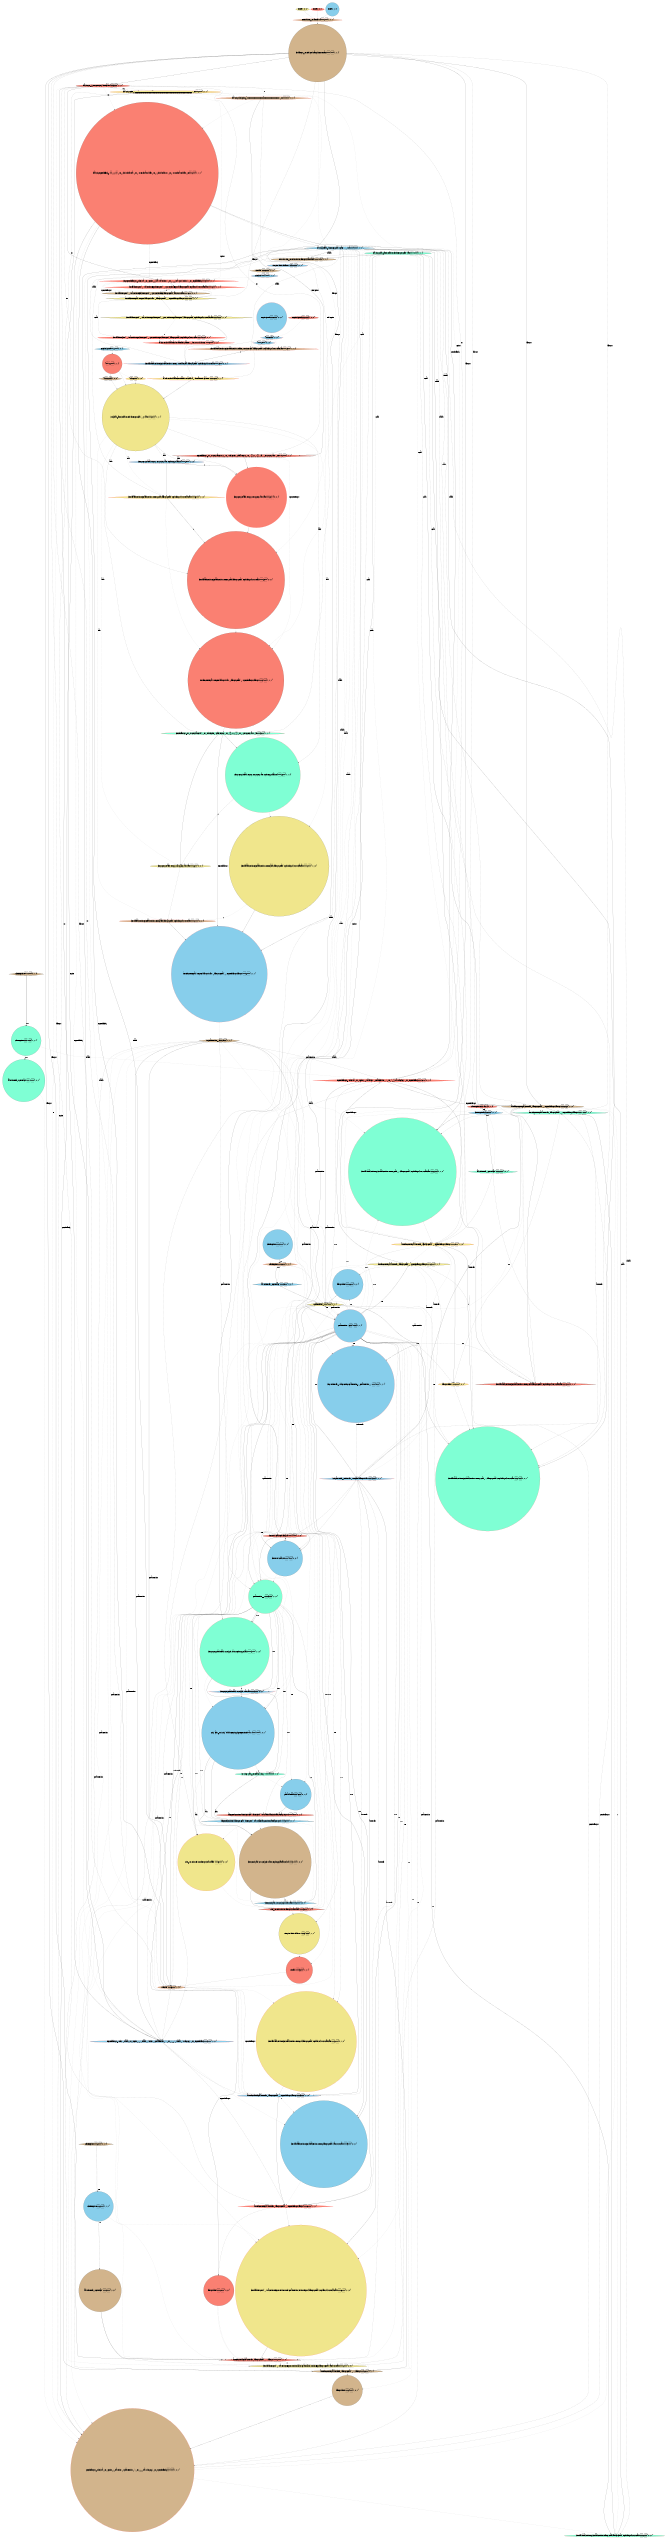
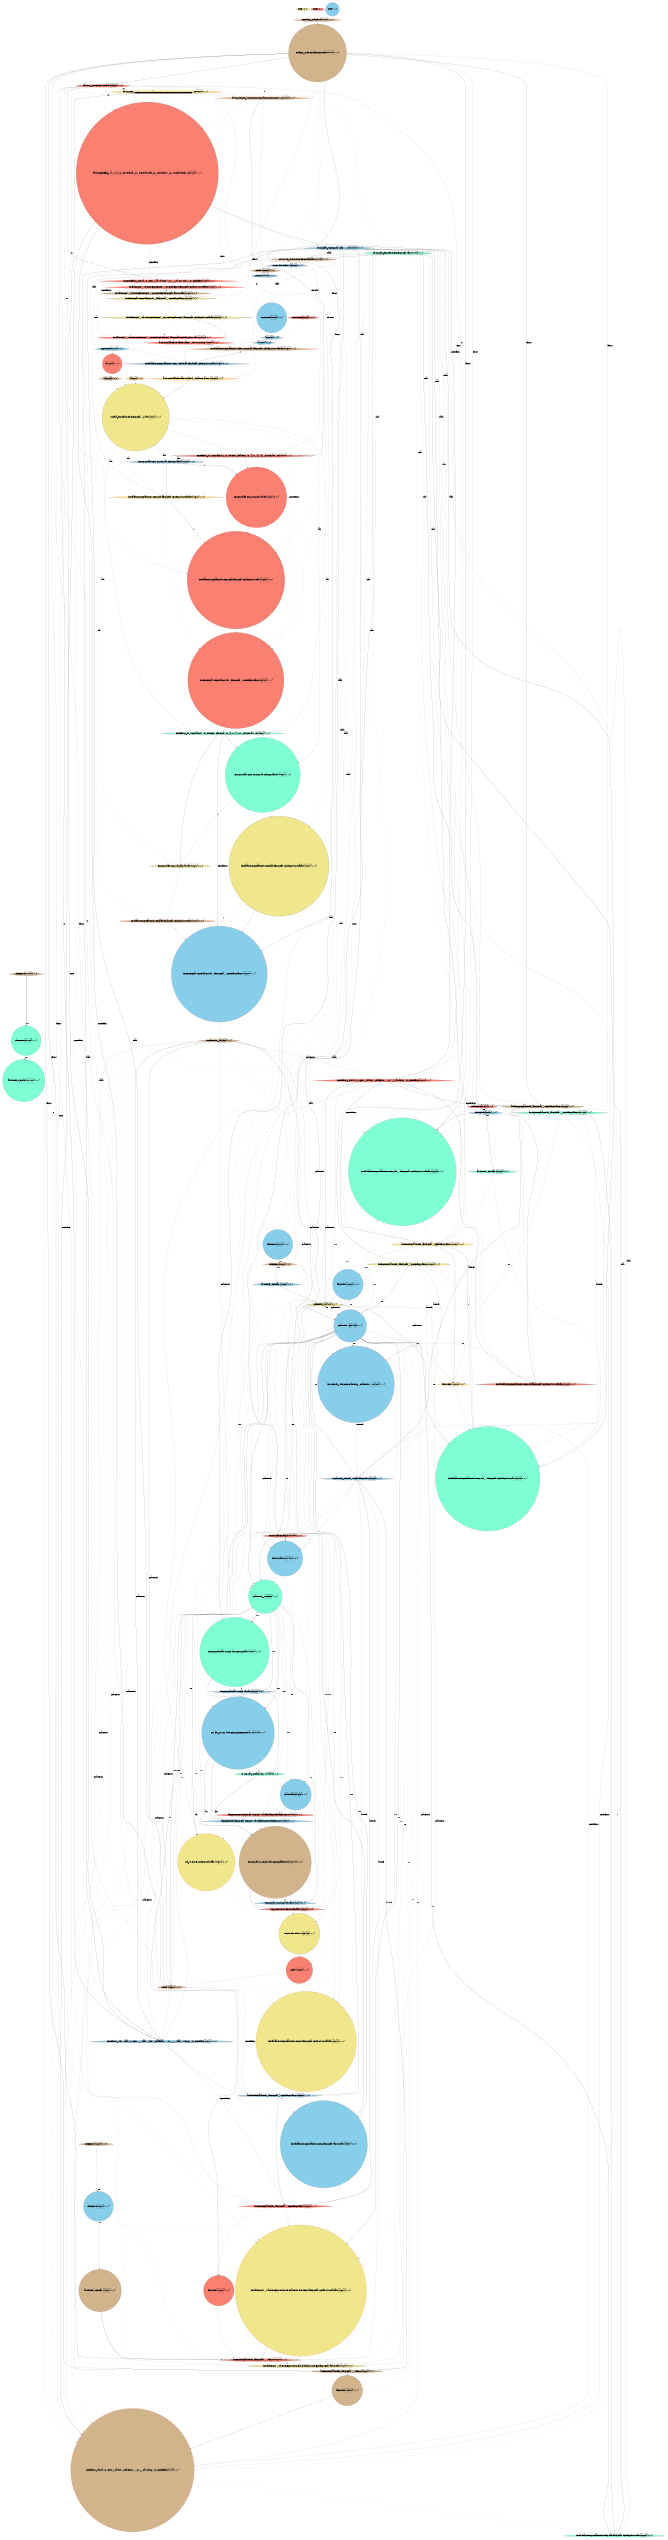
edge "operativeRevision < 3@@@40@@@['1', '1', '1']" -> "operativeRevision == 2@@@45@@@['1', '1', '1']": now "fail(revisionPrefix + e.getMessage())@@@89@@@['1', '0', '1']" -> "operativeRevision == 2@@@45@@@['1', '1', '1']"
